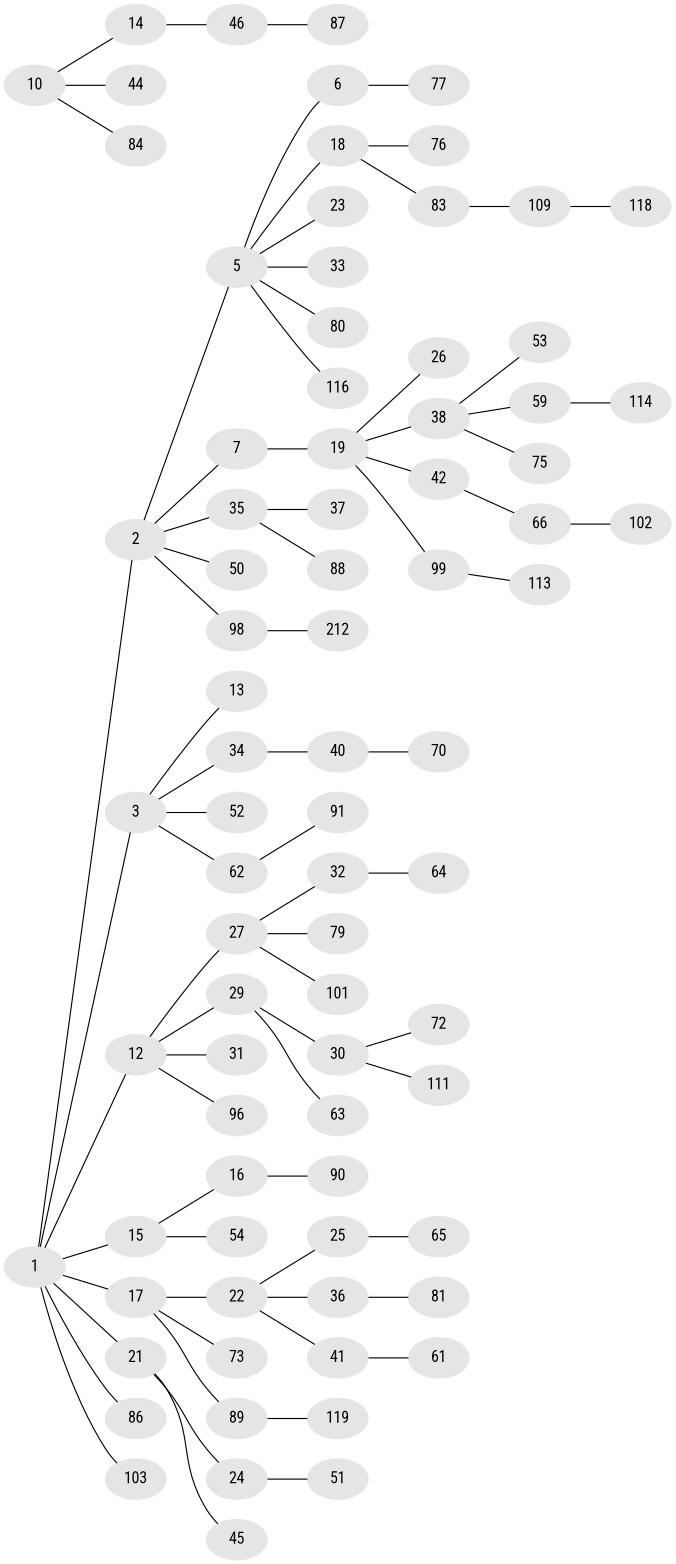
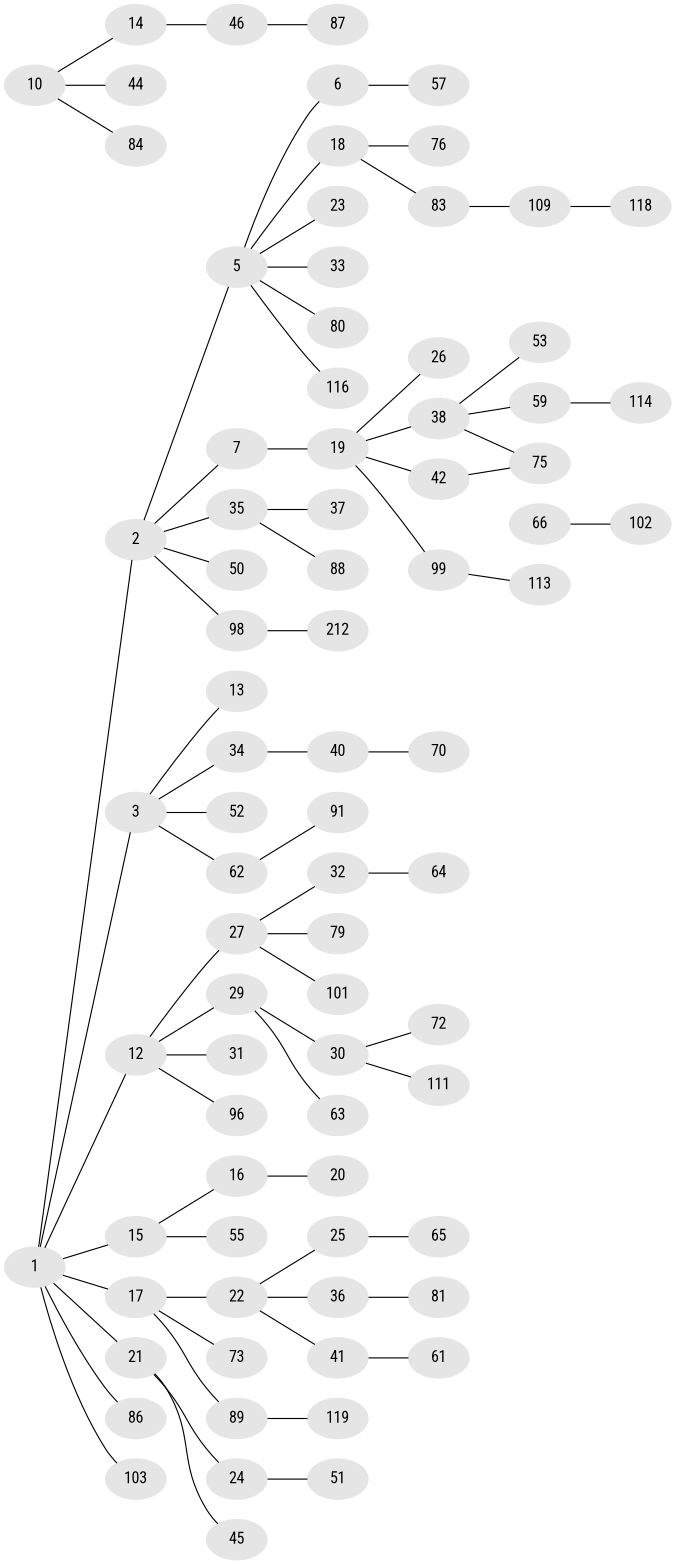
node "77": label "77" -> "57"
edge "42" -- "66": now "42" -- "75"
node "90": label "90" -> "20"
node "54": label "54" -> "55"
